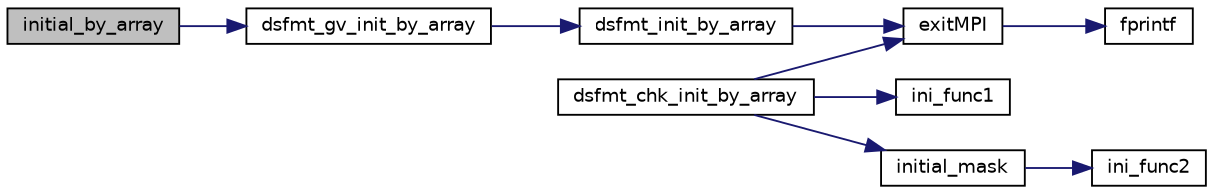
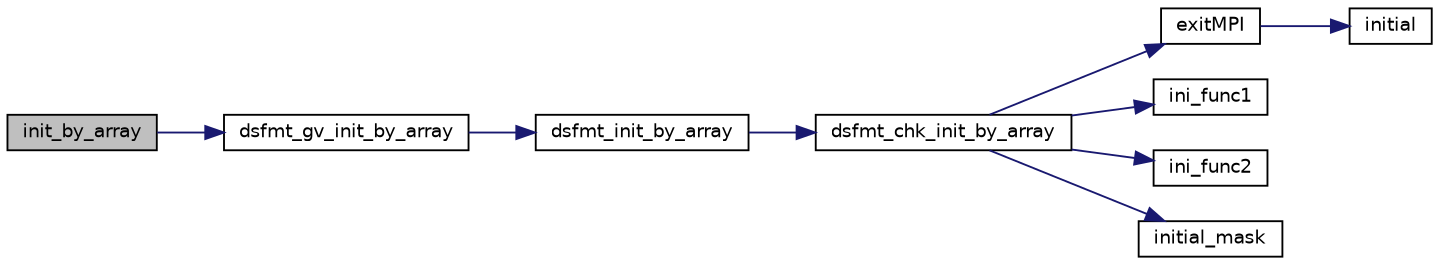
node "initial_by_array": label "initial_by_array" -> "init_by_array"
edge "dsfmt_init_by_array" -> "exitMPI": now "dsfmt_init_by_array" -> "dsfmt_chk_init_by_array"
node "fprintf": label "fprintf" -> "initial"
edge "initial_mask" -> "ini_func2": now "dsfmt_chk_init_by_array" -> "ini_func2"
